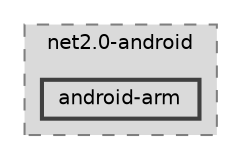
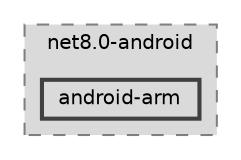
cluster "net2.0-android": label "net2.0-android" -> "net8.0-android"
